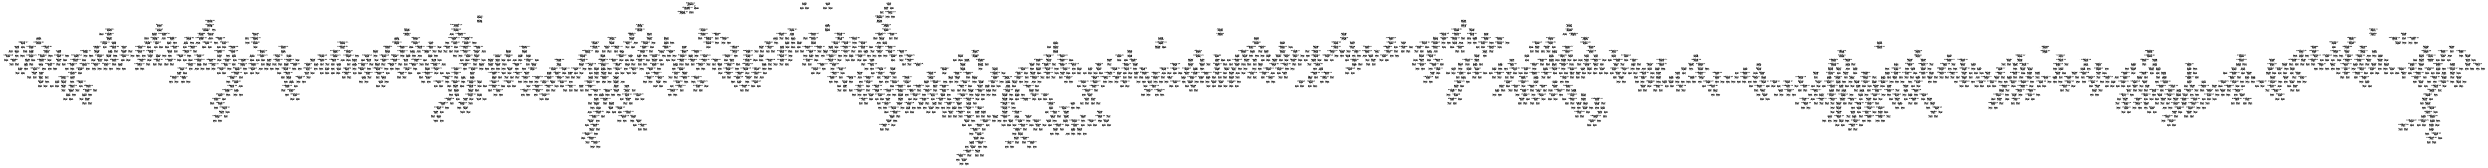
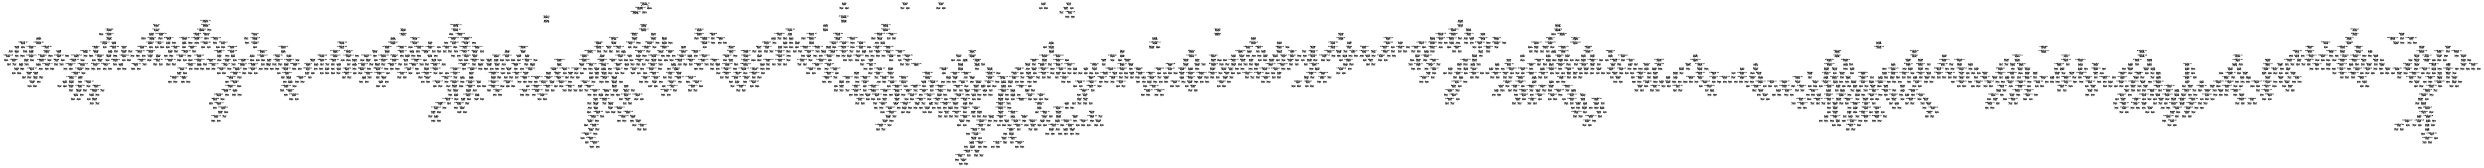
node "adr <= 183.6 entropy = 0.918 samples = 12 value = [8, 4]": removed
